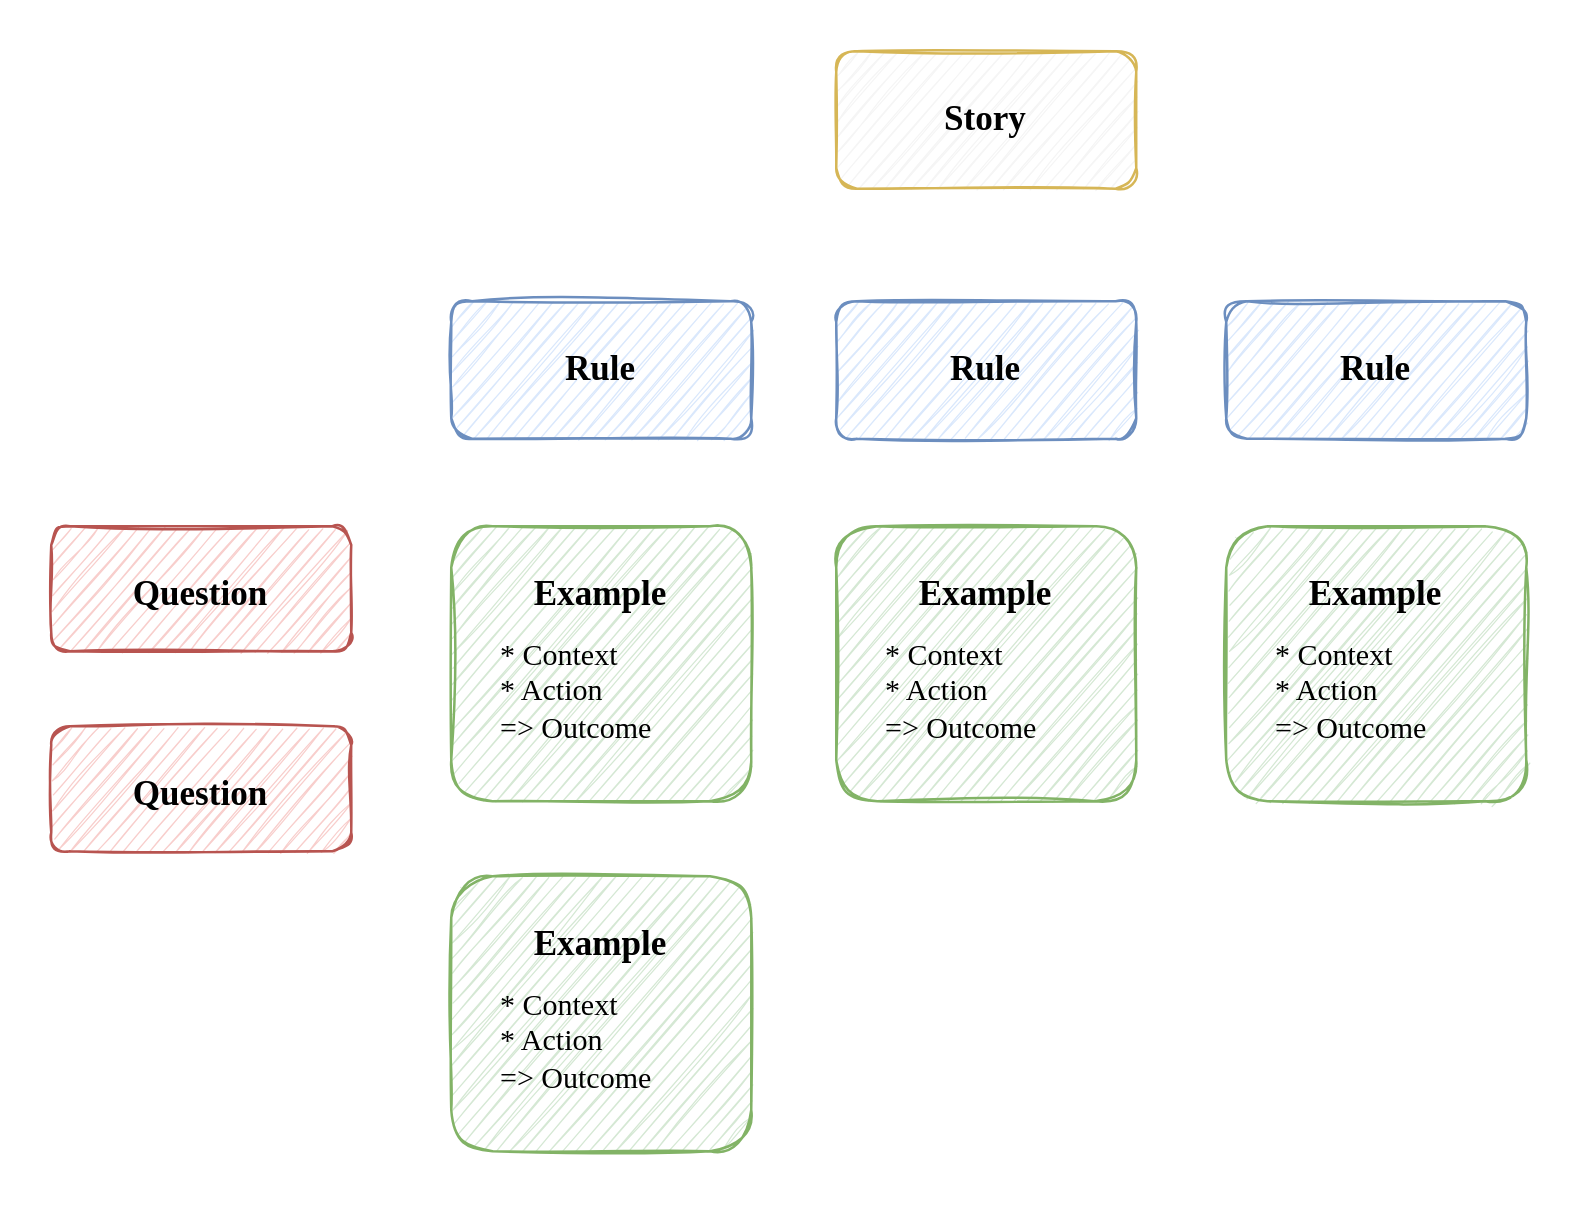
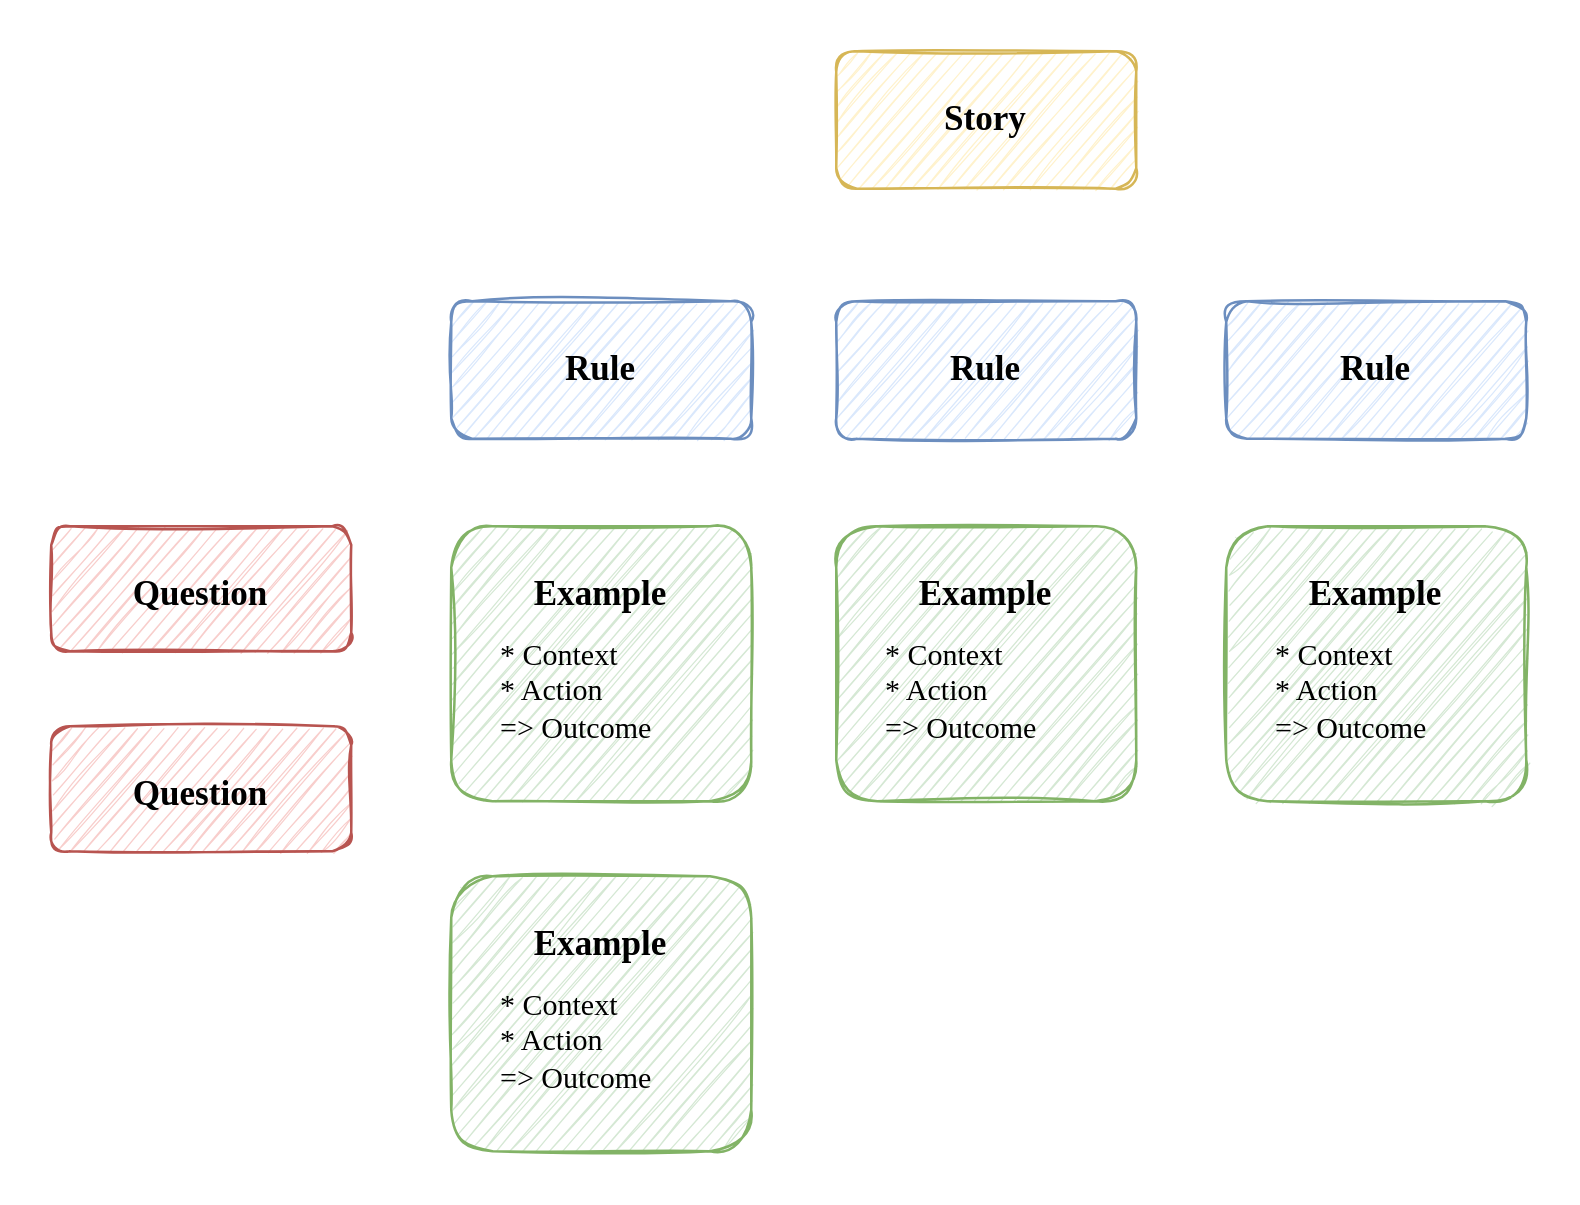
node "Story": fillcolor #f5f5f5 -> #fff2cc
